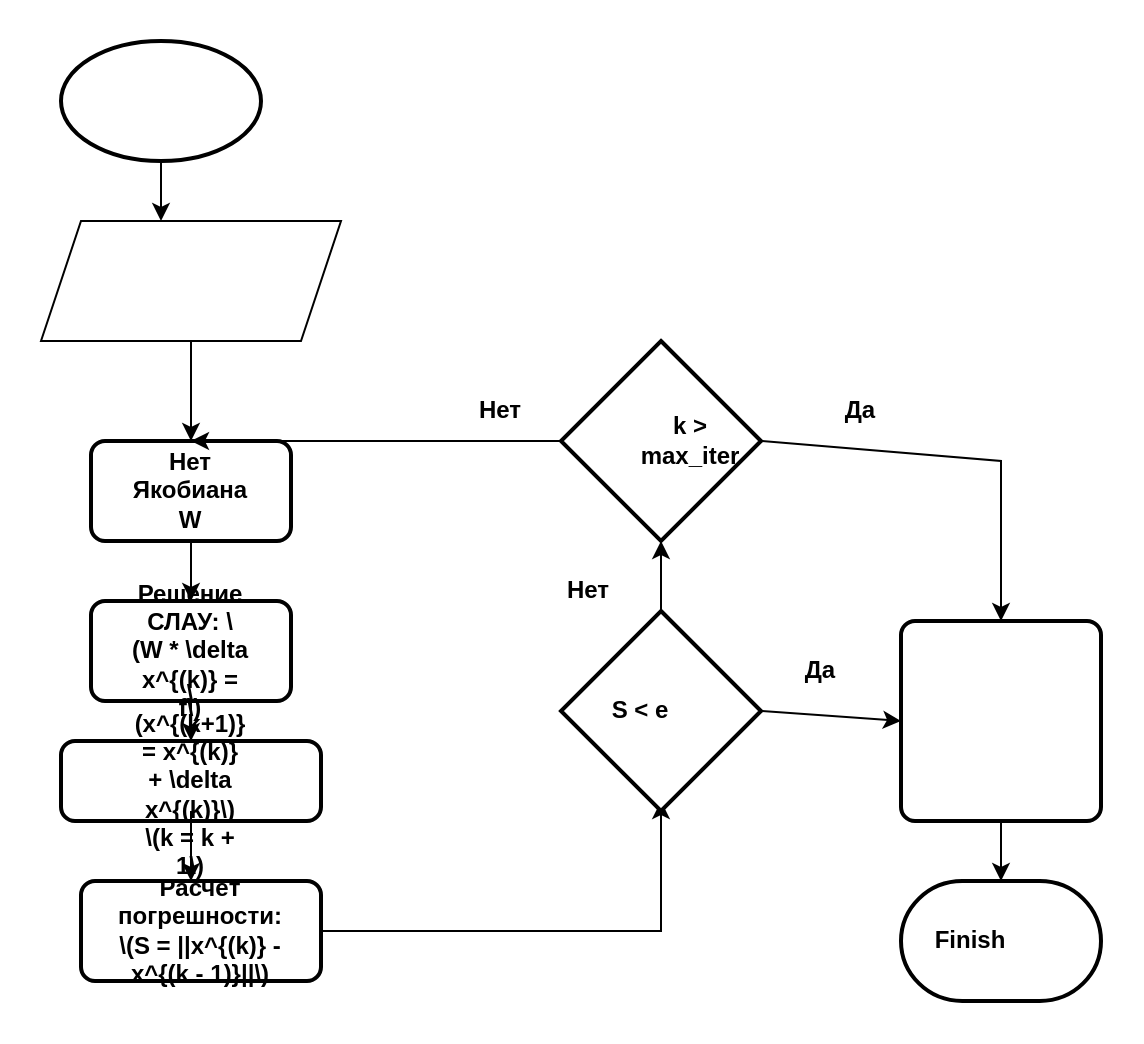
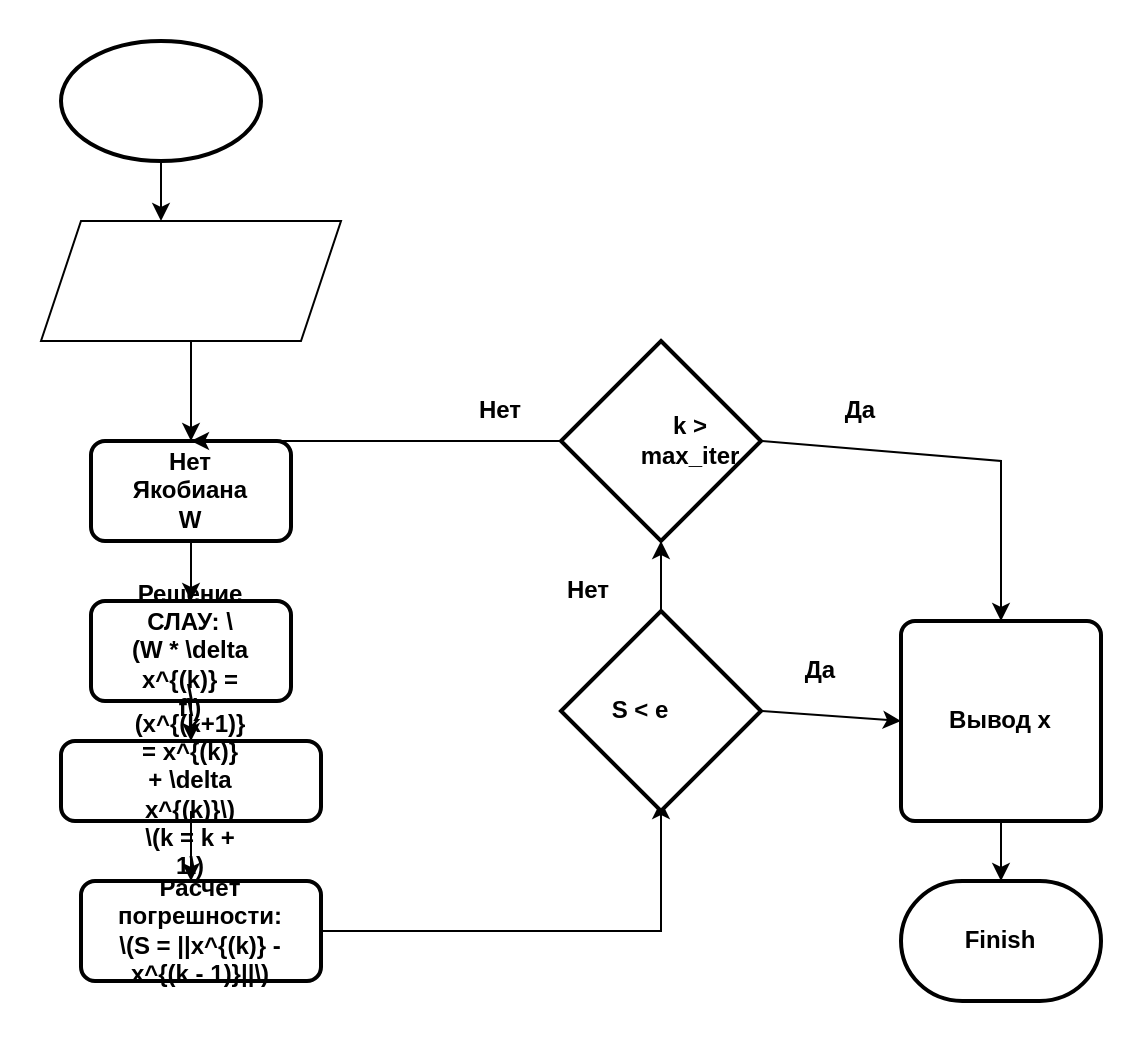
node "Вывод x": added
node "Finish": moved (971, 941) -> (1001, 941)
